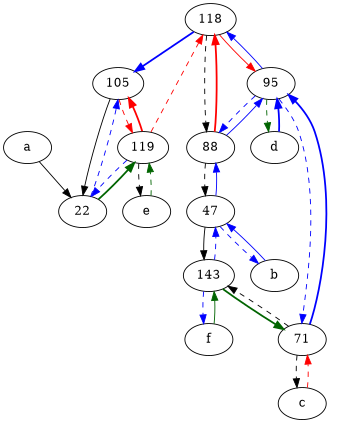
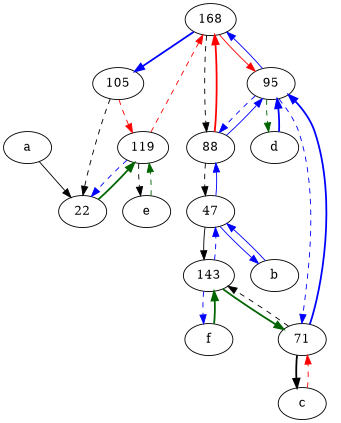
node "118": label "118" -> "168"
edge "119" -> "105": removed
edge "105" -> "22": style solid -> dashed
edge "22" -> "105": removed
edge "47" -> "b": style dashed -> solid
edge "f" -> "143": style solid -> bold
edge "71" -> "c": style dashed -> bold
